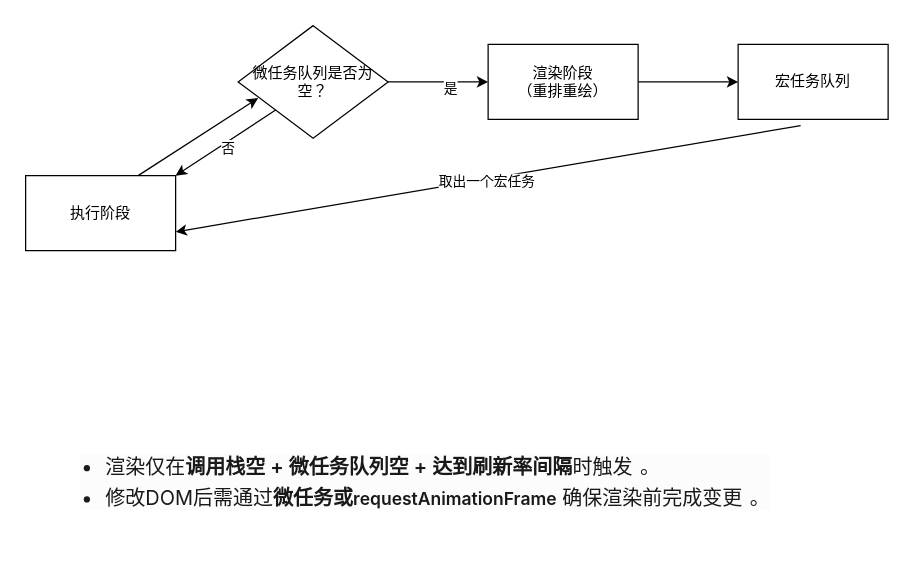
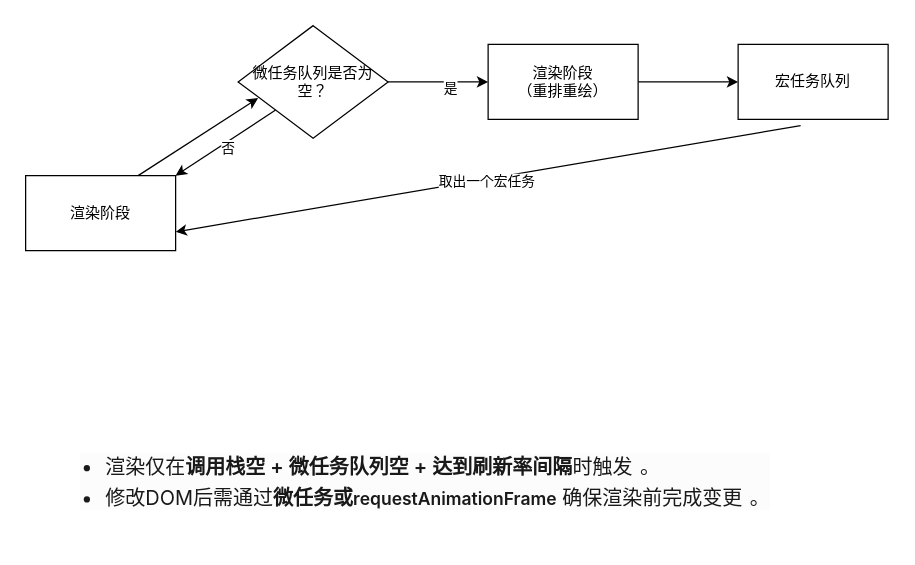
node "执行阶段": label "执行阶段" -> "渲染阶段"
